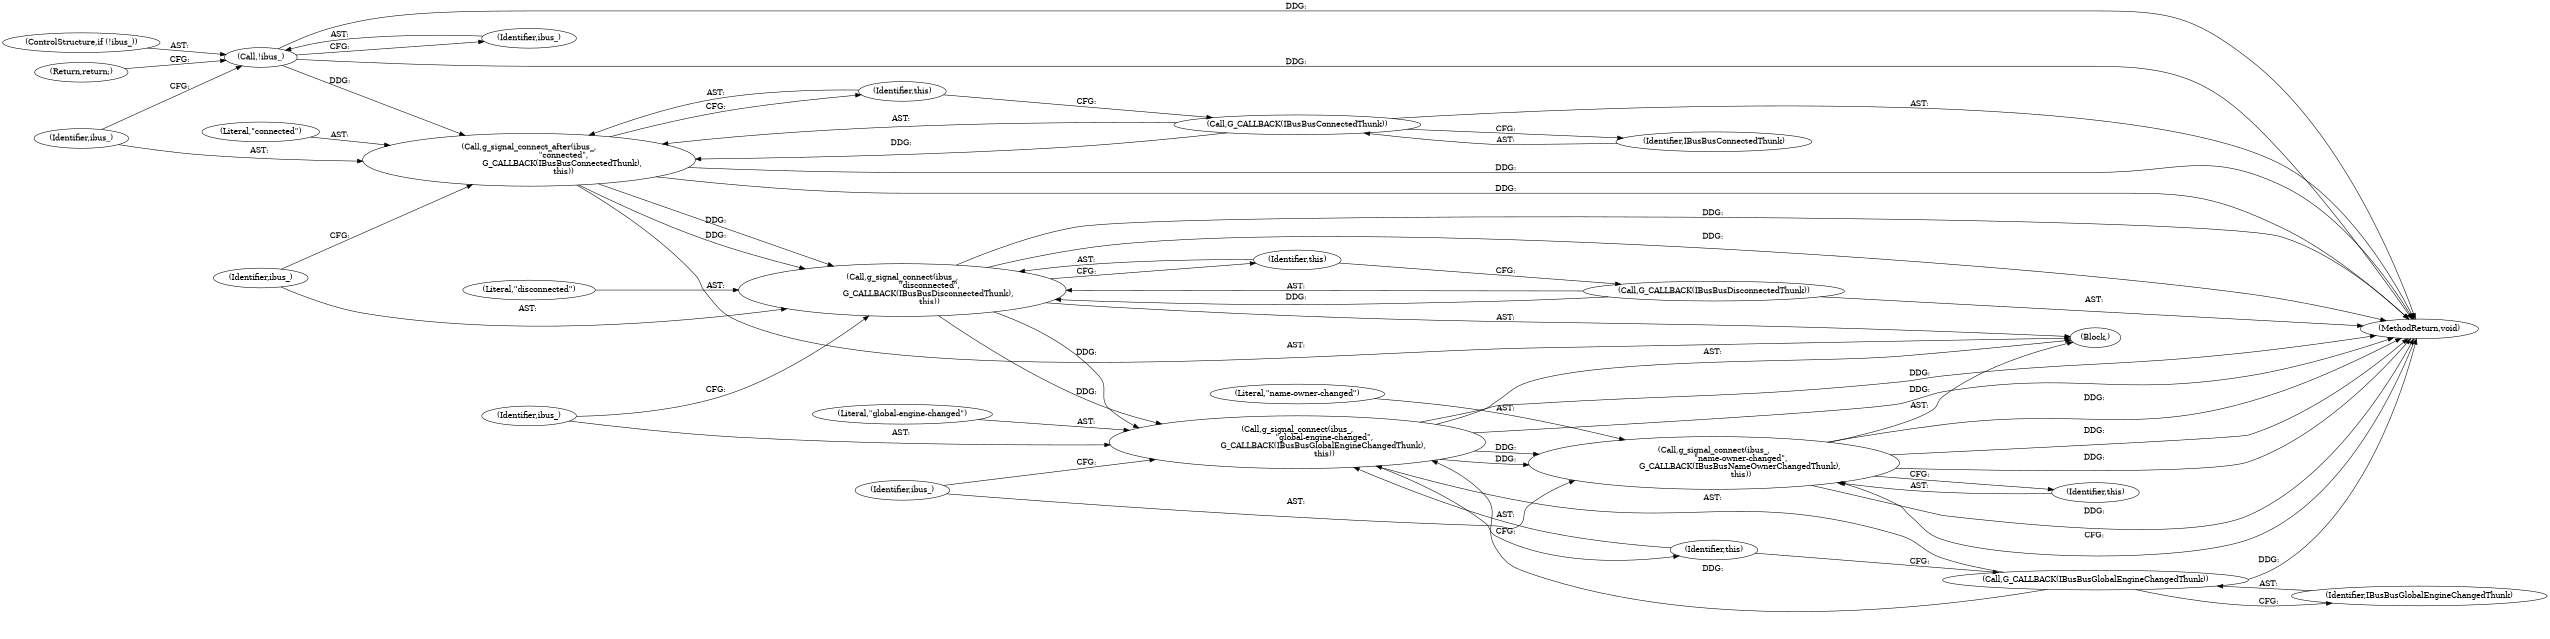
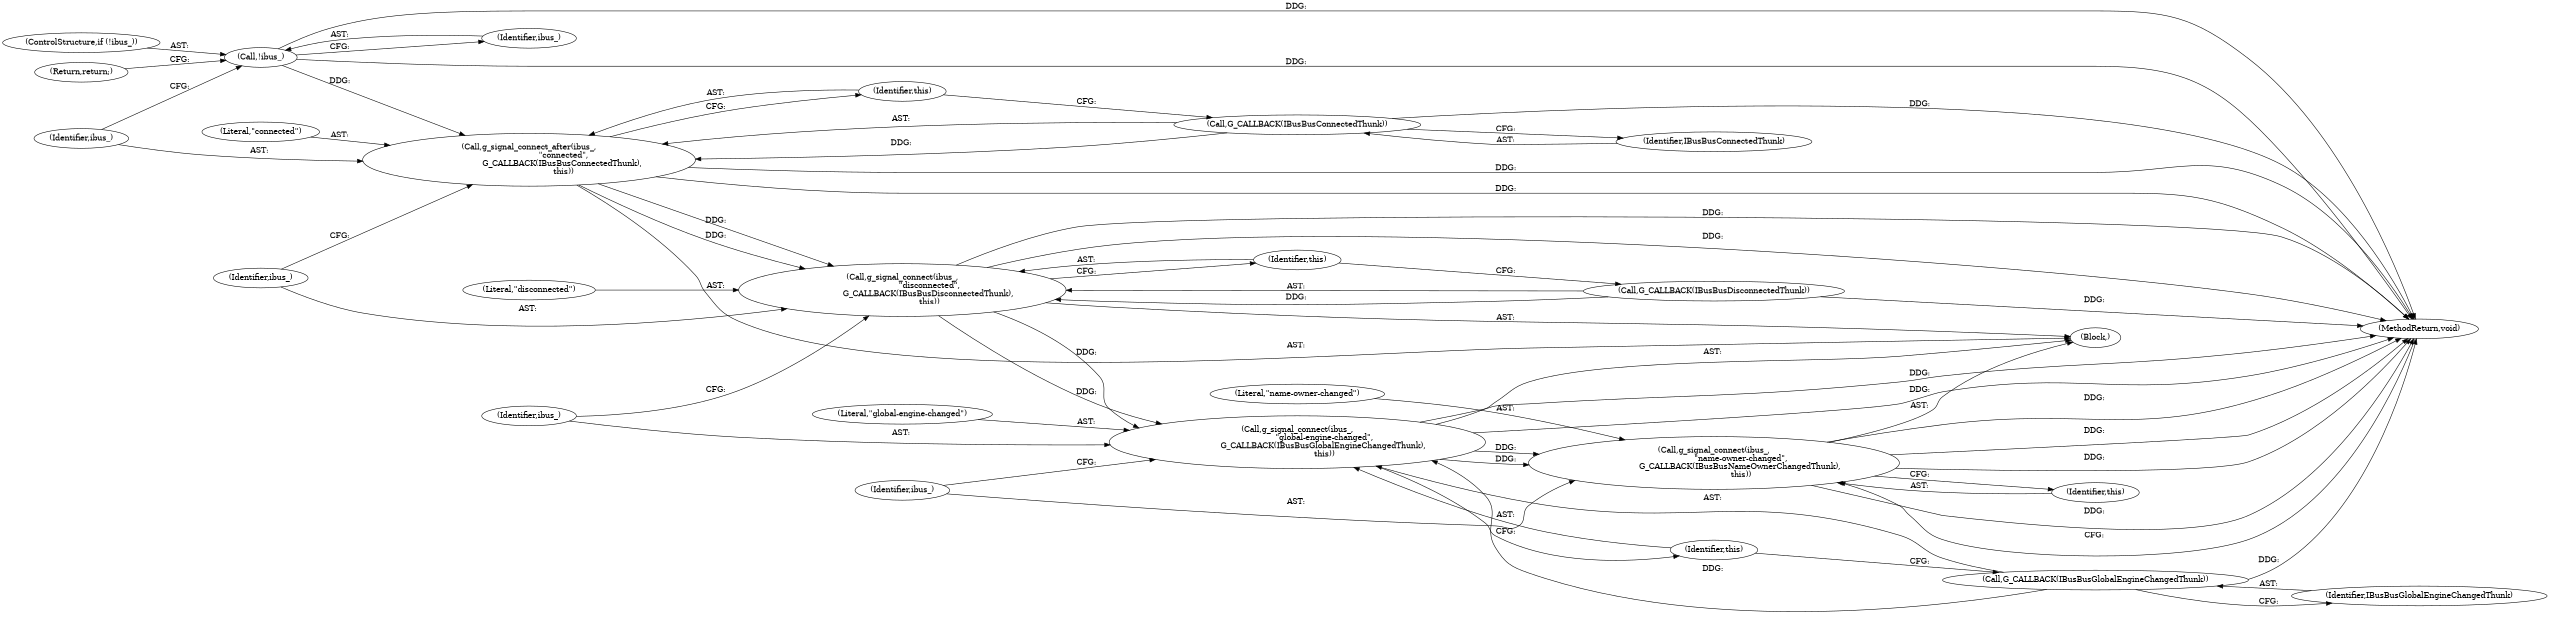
edge "(Call,G_CALLBACK(IBusBusConnectedThunk))" -> "(MethodReturn,void)": label "AST: " -> "DDG: "
edge "(Call,G_CALLBACK(IBusBusDisconnectedThunk))" -> "(MethodReturn,void)": label "AST: " -> "DDG: "
